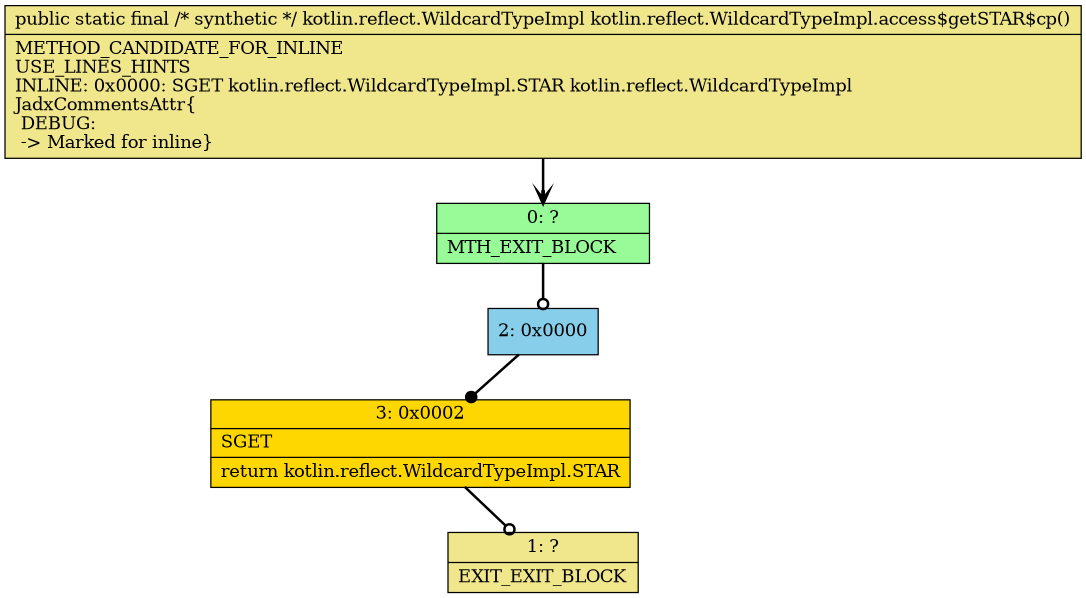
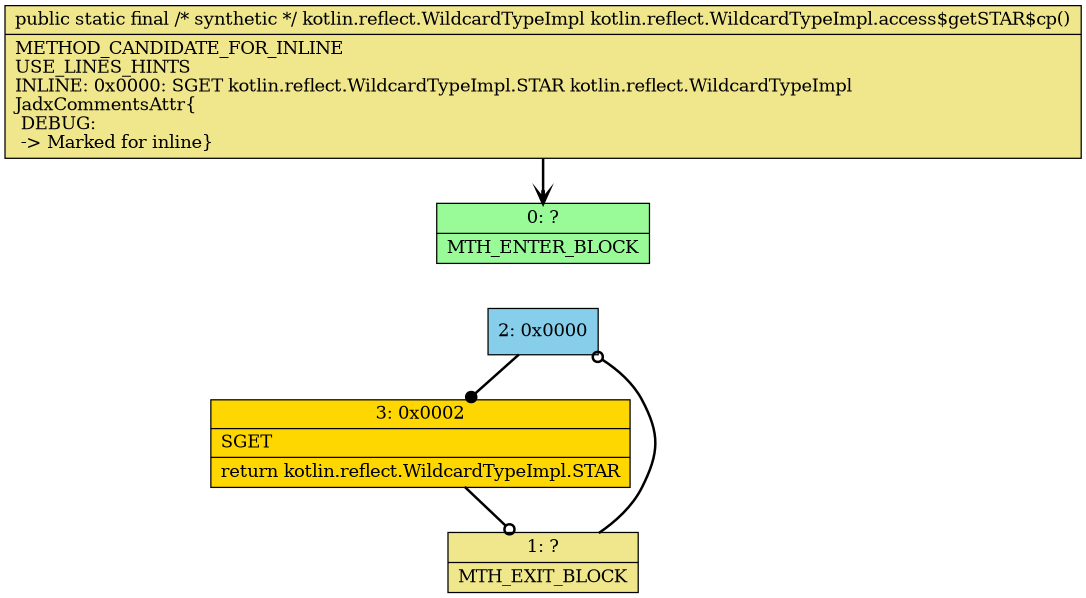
node "0: ?": text "MTH_EXIT_BLOCK" -> "MTH_ENTER_BLOCK"
edge "0: ?" -> "2: 0x0000": now "1: ?" -> "2: 0x0000"
node "1: ?": text "EXIT_EXIT_BLOCK" -> "MTH_EXIT_BLOCK"
